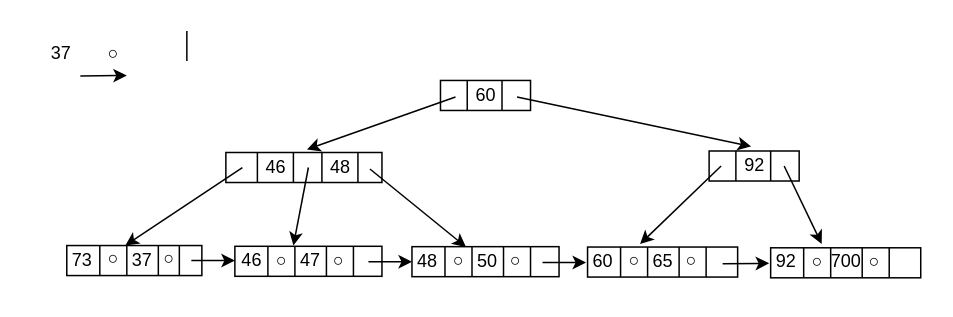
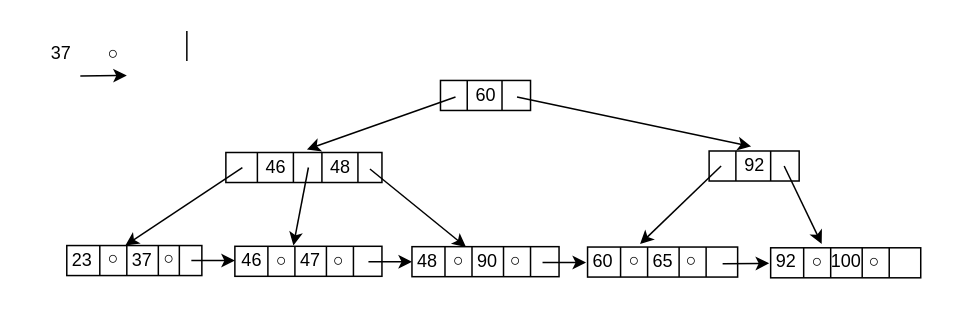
node "73": label "73" -> "23"
node "50": label "50" -> "90"
node "700": label "700" -> "100"
